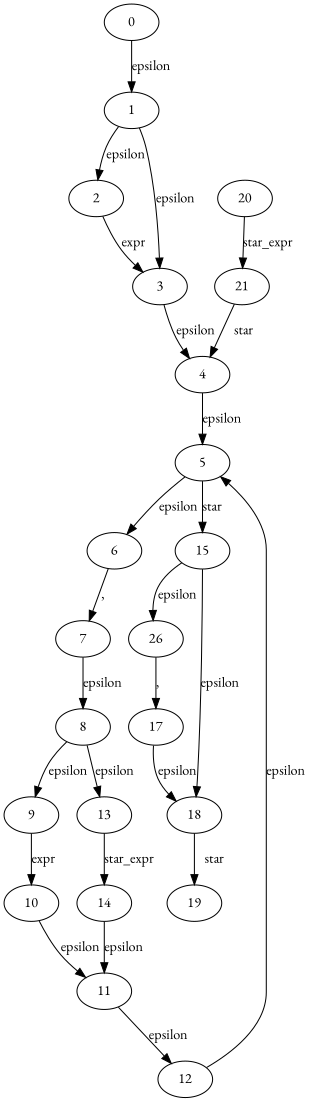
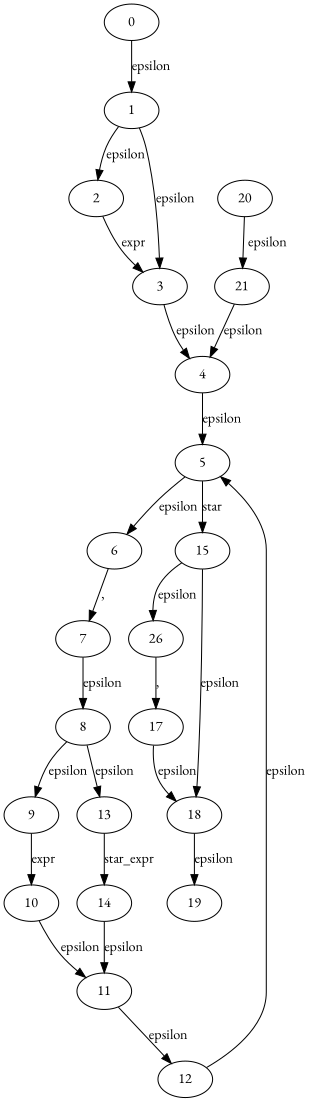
edge "20" -> "21": label "star_expr" -> "epsilon"
edge "21" -> "4": label "star" -> "epsilon"
edge "18" -> "19": label "star" -> "epsilon"
